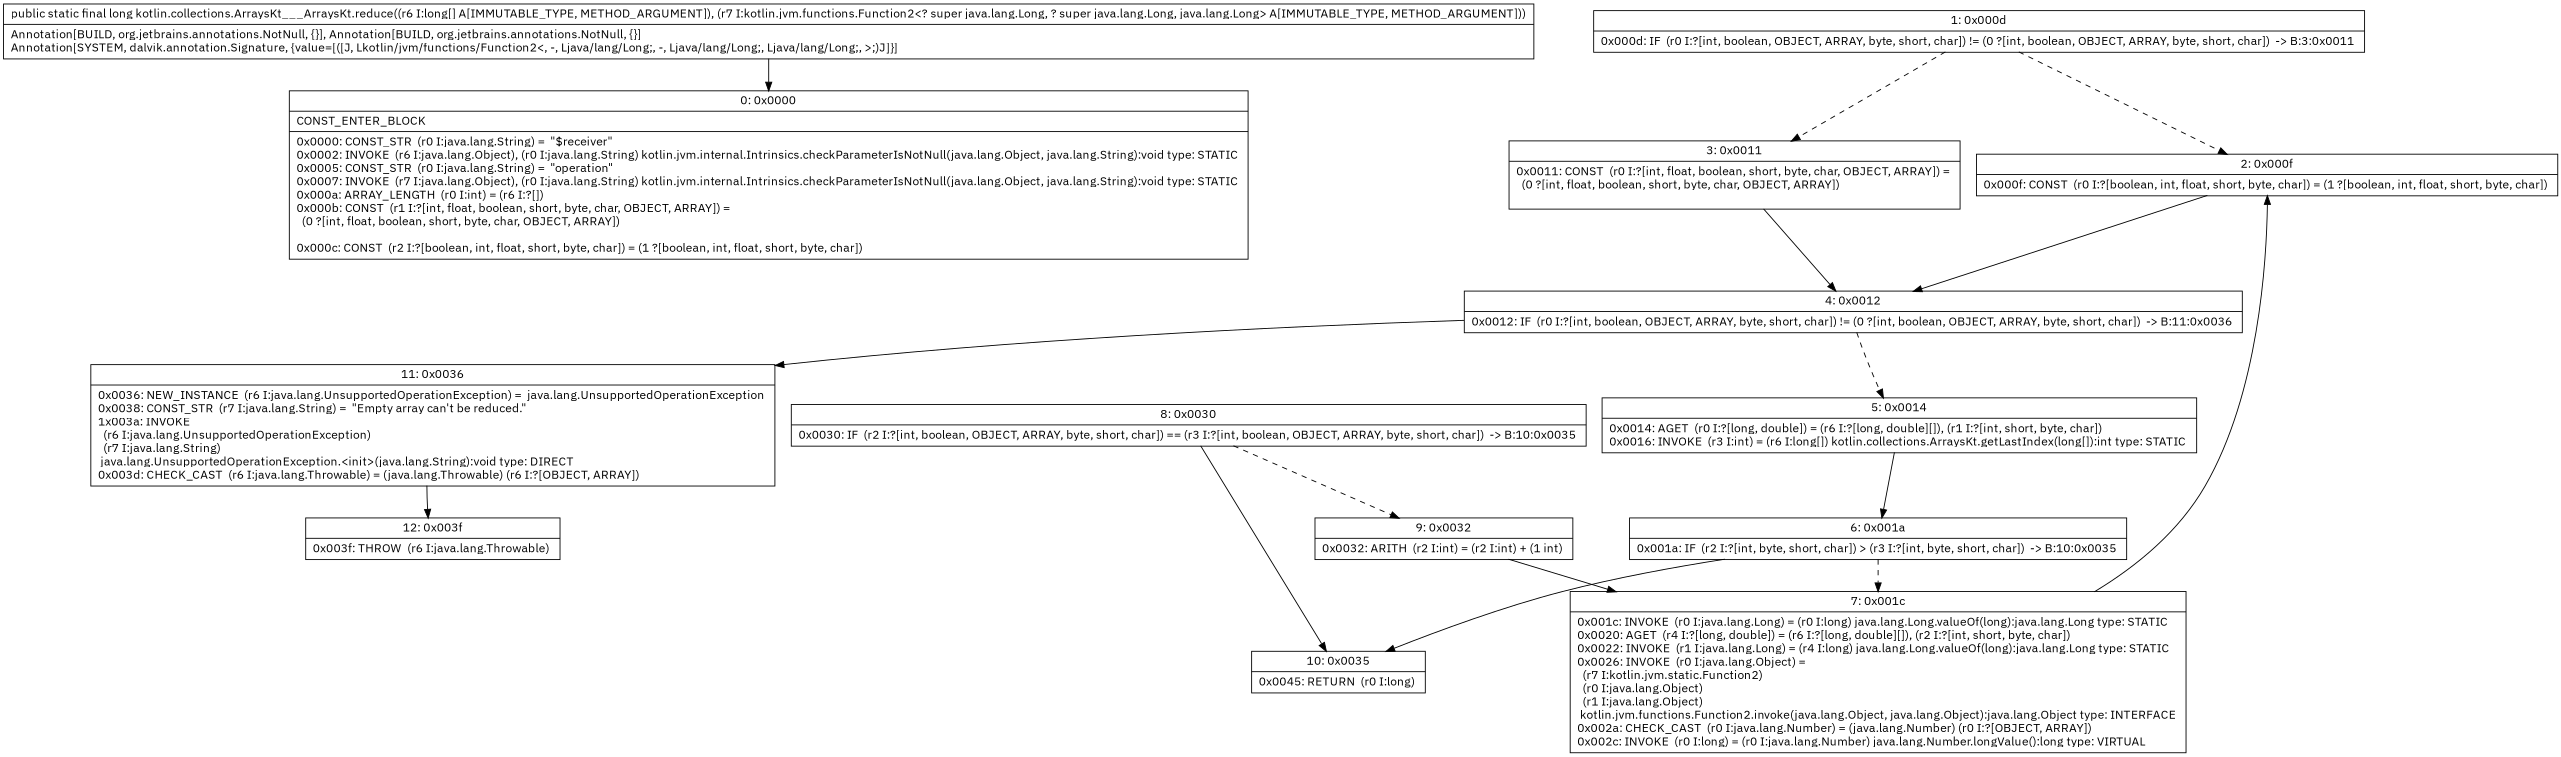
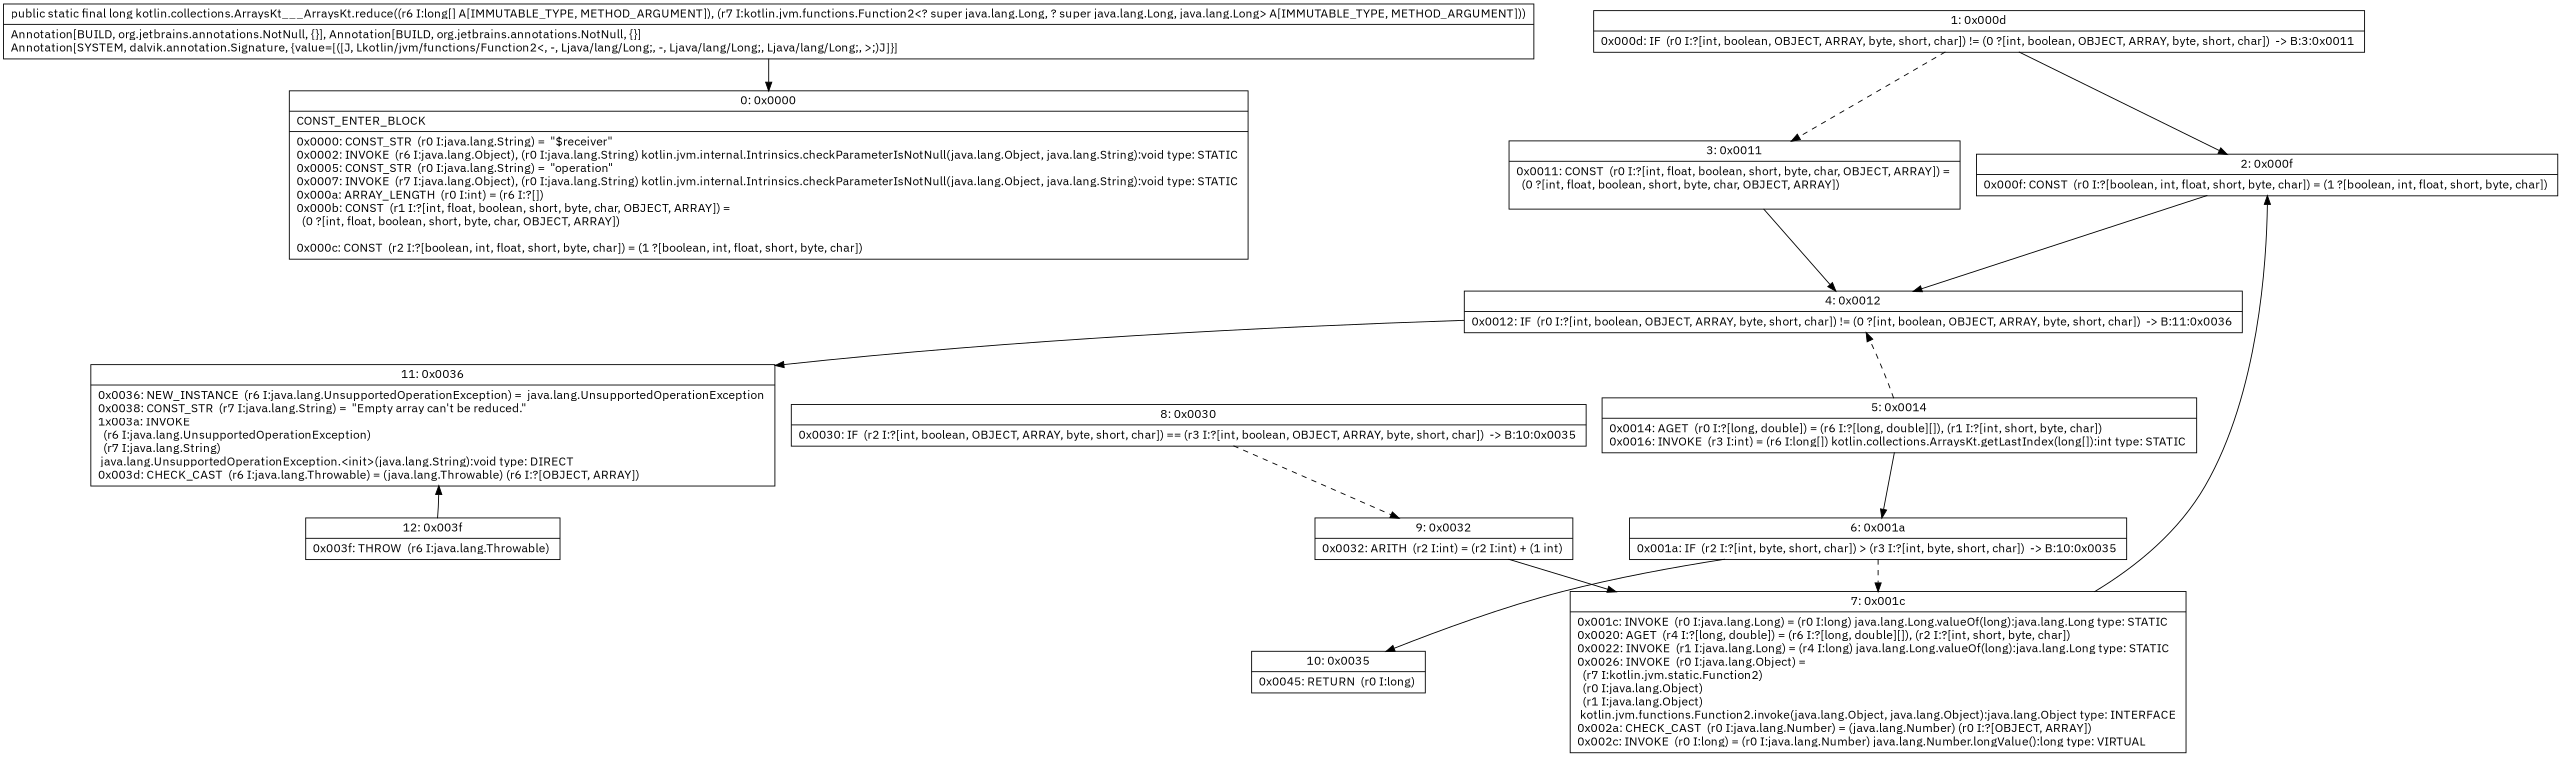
edge "1: 0x000d" -> "2: 0x000f": style dashed -> solid
edge "4: 0x0012" -> "5: 0x0014": reversed
edge "11: 0x0036" -> "12: 0x003f": reversed
edge "8: 0x0030" -> "10: 0x0035": removed
